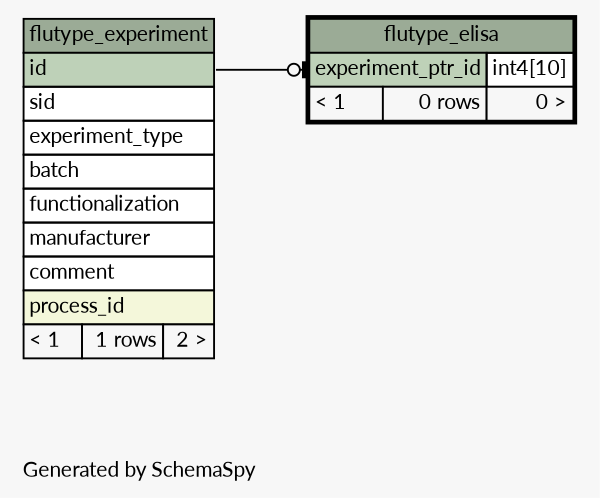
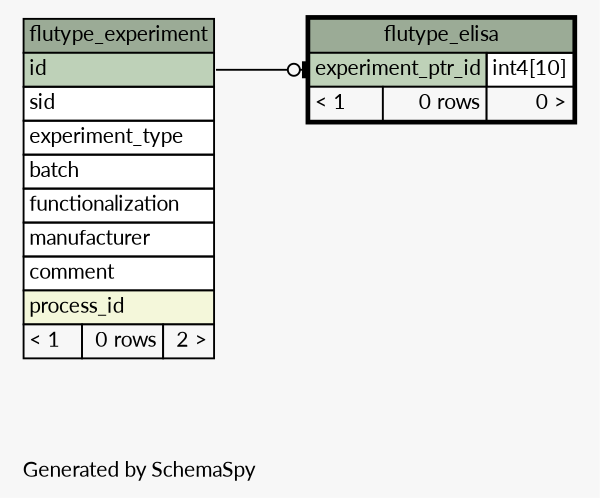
node "flutype_experiment": text "1 rows" -> "0 rows"
